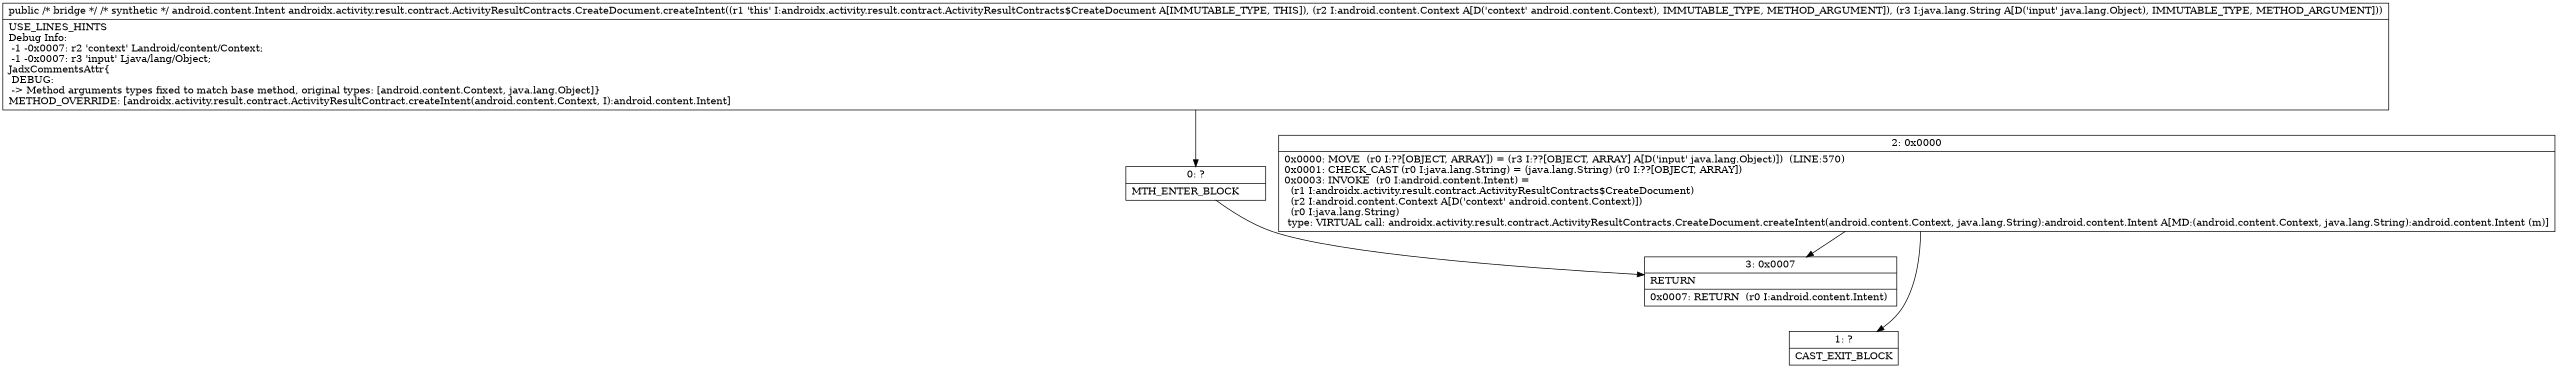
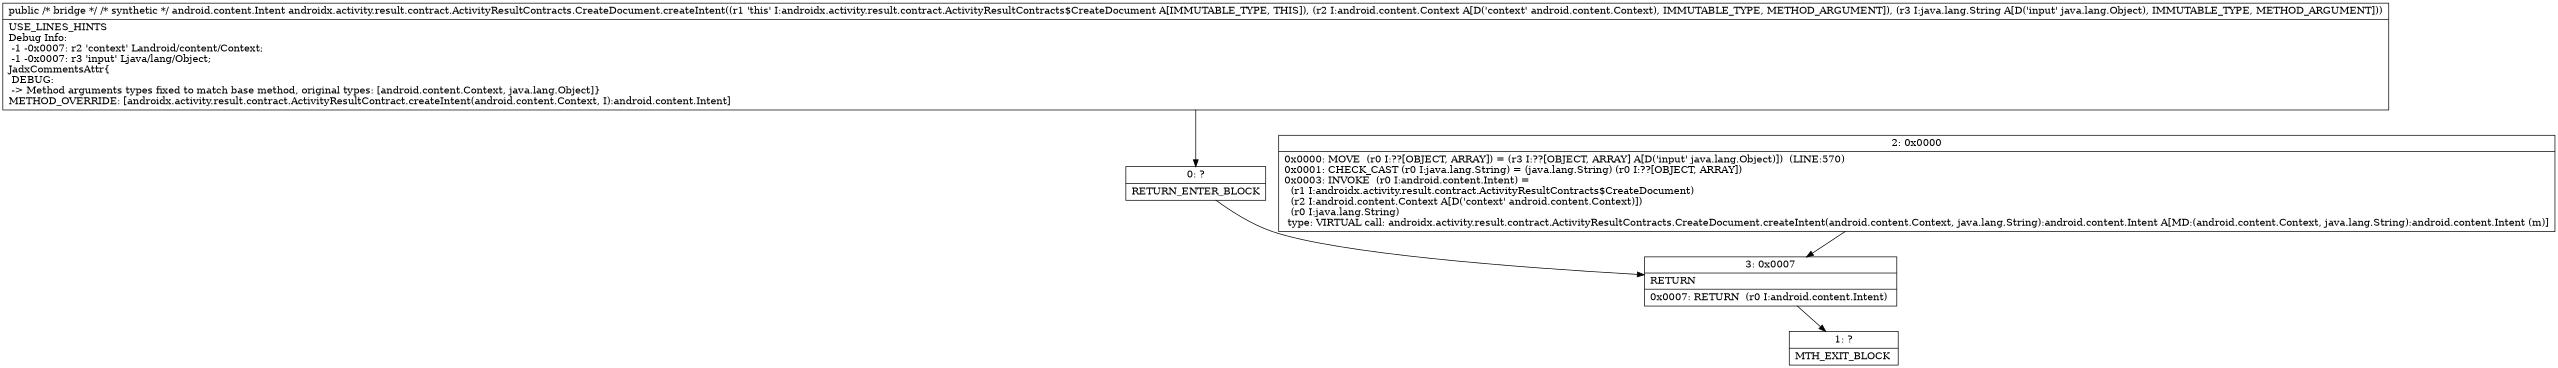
node "0: ?": text "MTH_ENTER_BLOCK" -> "RETURN_ENTER_BLOCK"
edge "2: 0x0000" -> "1: ?": now "3: 0x0007" -> "1: ?"
node "1: ?": text "CAST_EXIT_BLOCK" -> "MTH_EXIT_BLOCK"
